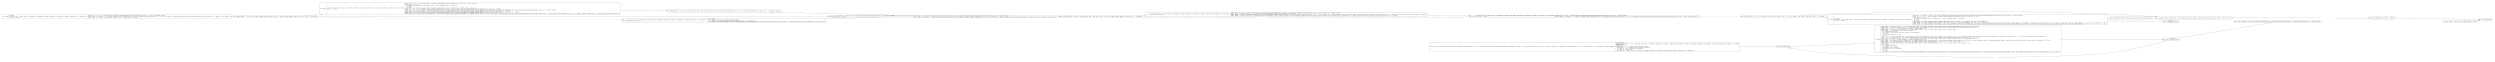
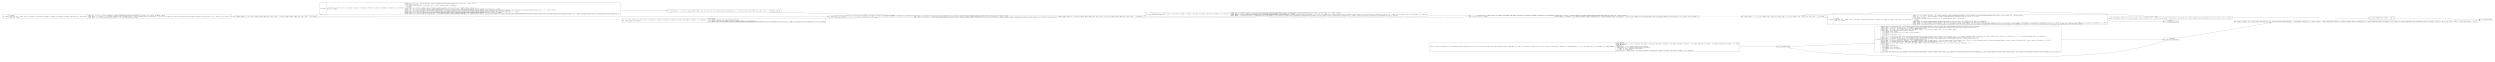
node "38: 0x0074": added
